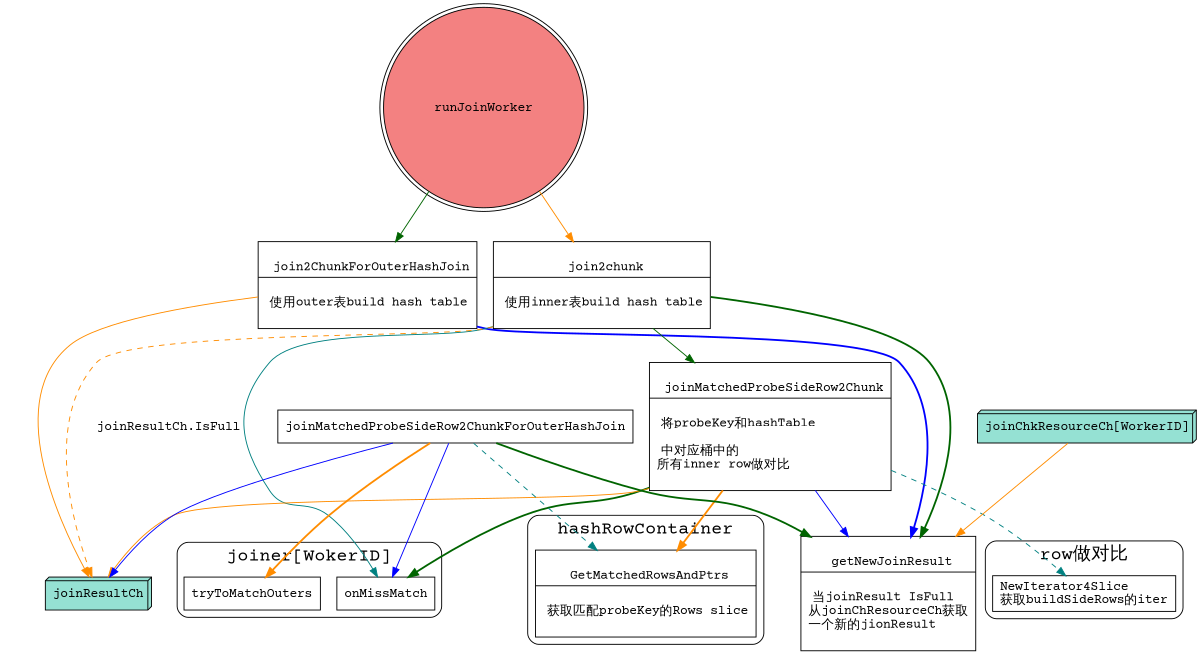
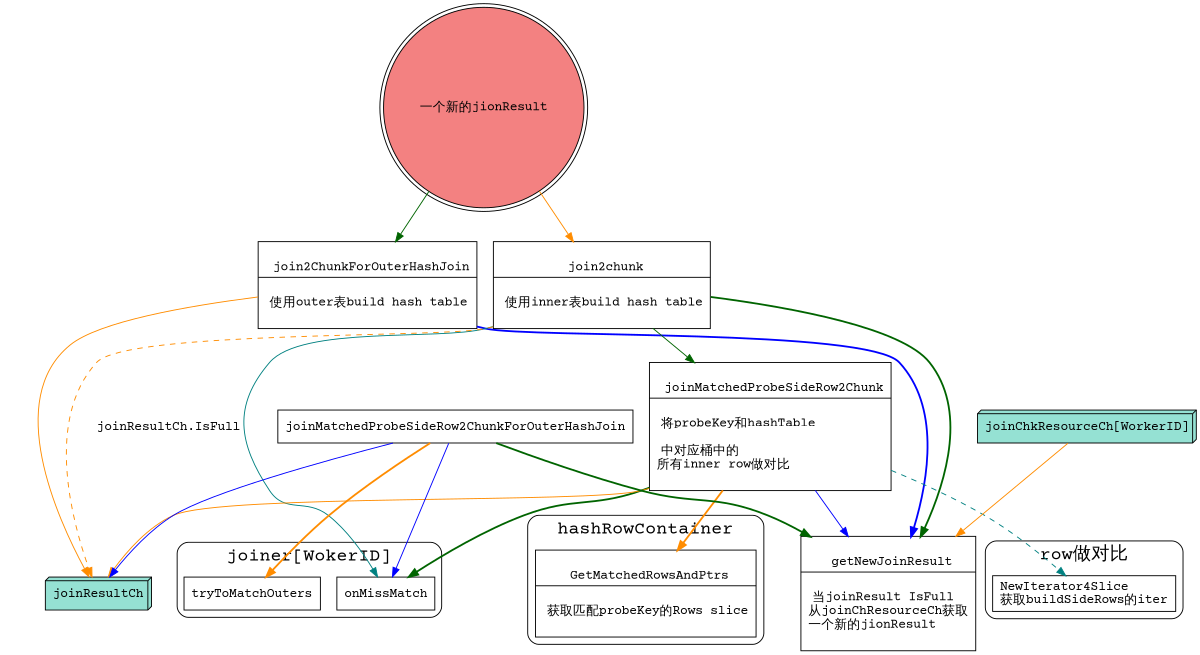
node "runJoinWorker": label "runJoinWorker" -> "一个新的jionResult"
edge "joinMatchedProbeSideRow2ChunkForOuterHashJoin" -> "GetMatchedRowsAndPtrs": removed
